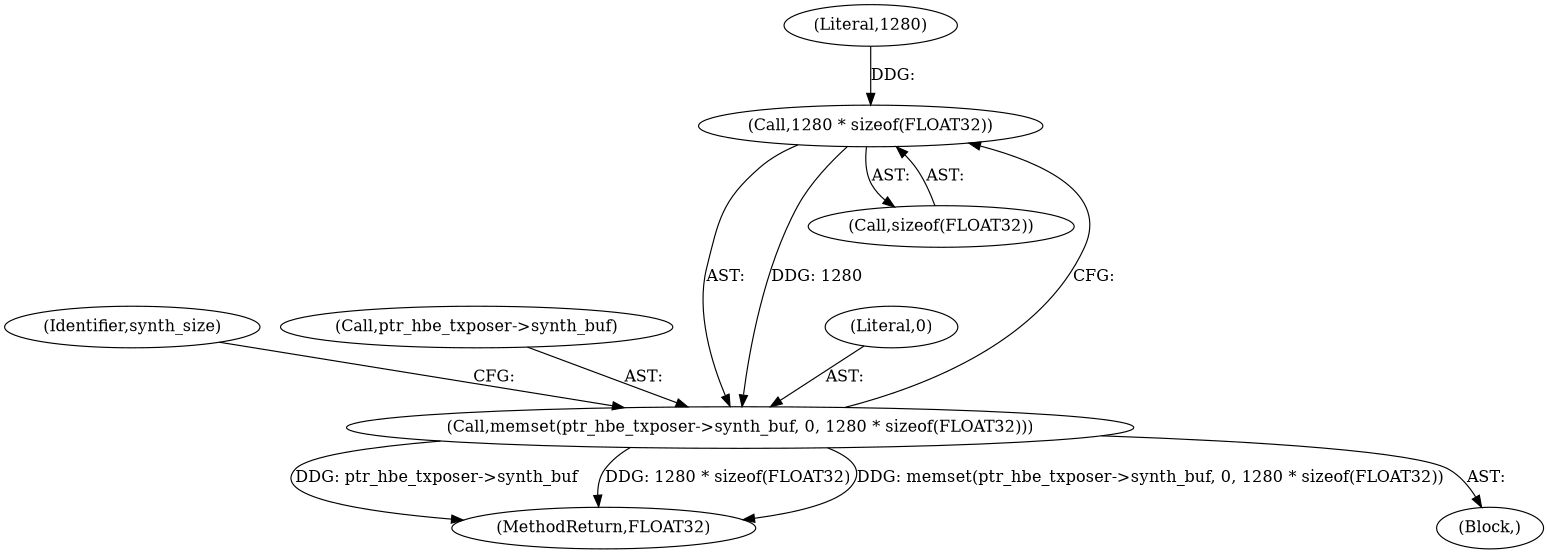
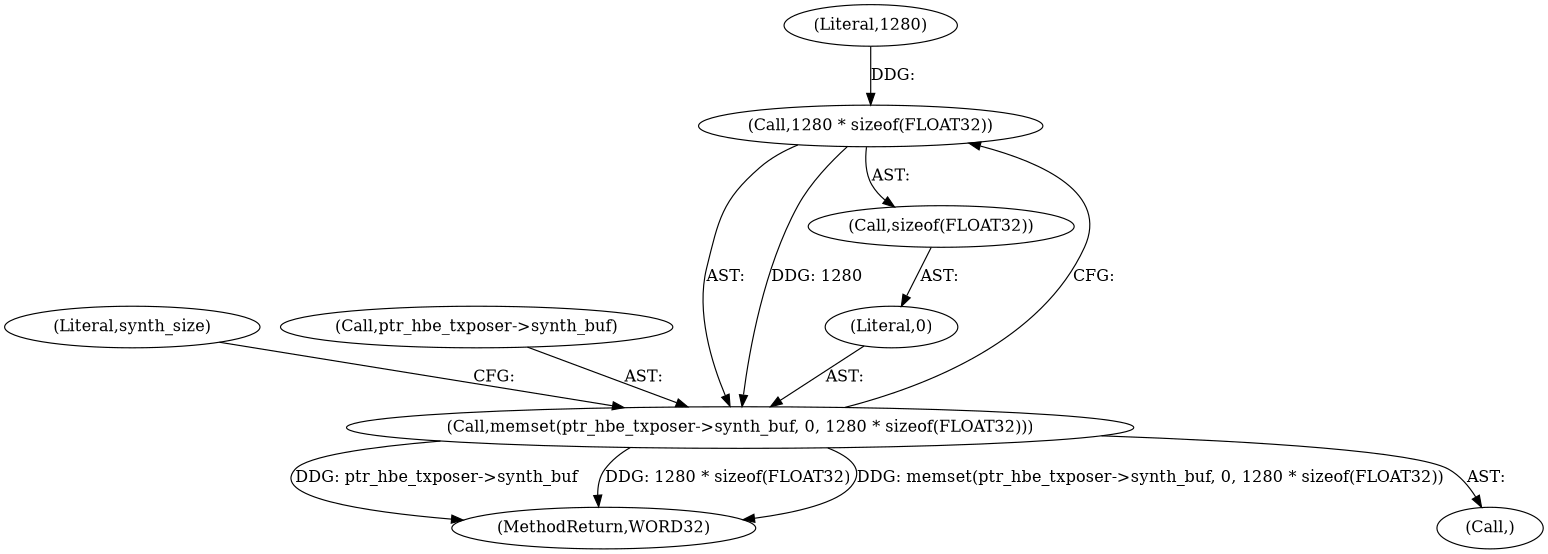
edge "(Call,sizeof(FLOAT32))" -> "(Call,1280 * sizeof(FLOAT32))": now "(Call,sizeof(FLOAT32))" -> "(Literal,0)"
node "(Identifier,synth_size)": label "(Identifier,synth_size)" -> "(Literal,synth_size)"
node "(MethodReturn,FLOAT32)": label "(MethodReturn,FLOAT32)" -> "(MethodReturn,WORD32)"
node "(Block,)": label "(Block,)" -> "(Call,)"
